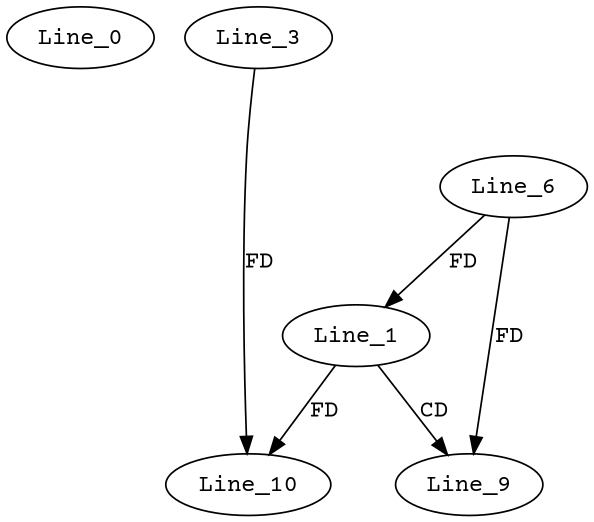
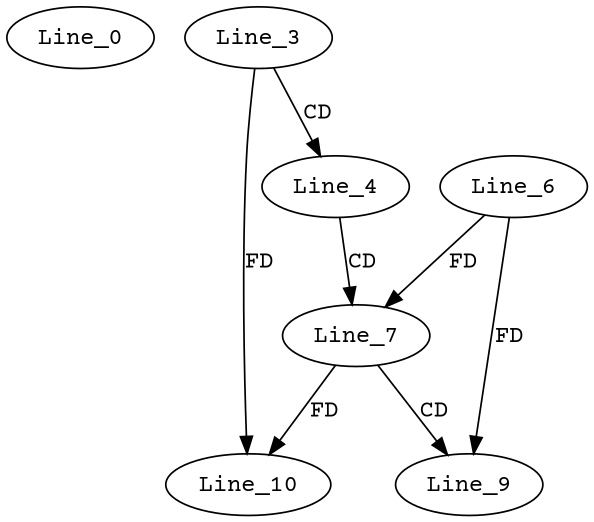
node "Line_4": added
node "Line_1": label "Line_1" -> "Line_7"
